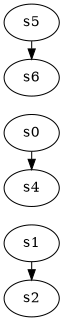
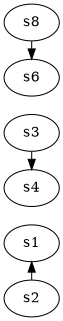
node "s5": label "s5" -> "s8"
node "s0": label "s0" -> "s3"
edge "s1" -> "s2": reversed
